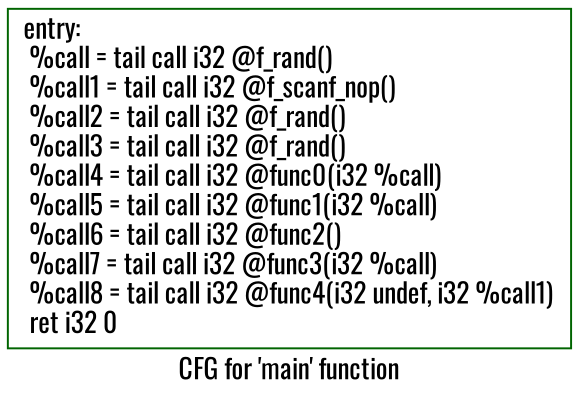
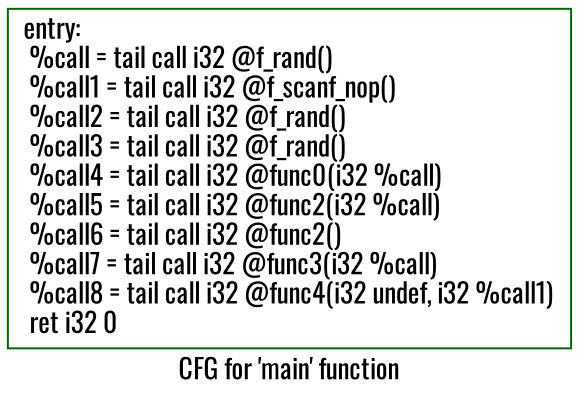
node "entry:": text "%call5 = tail call i32 @func1(i32 %call)" -> "%call5 = tail call i32 @func2(i32 %call)"
